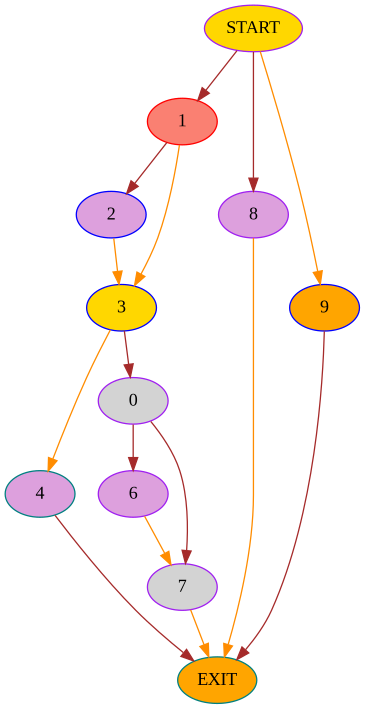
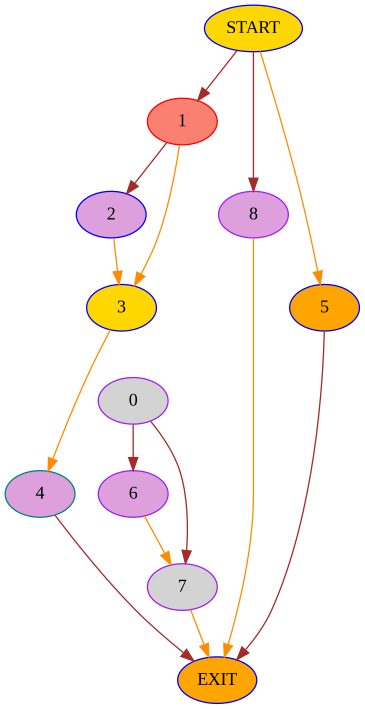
node "START": color purple -> blue
node "9": label "9" -> "5"
edge "3" -> "0": removed
node "EXIT": color teal -> blue
